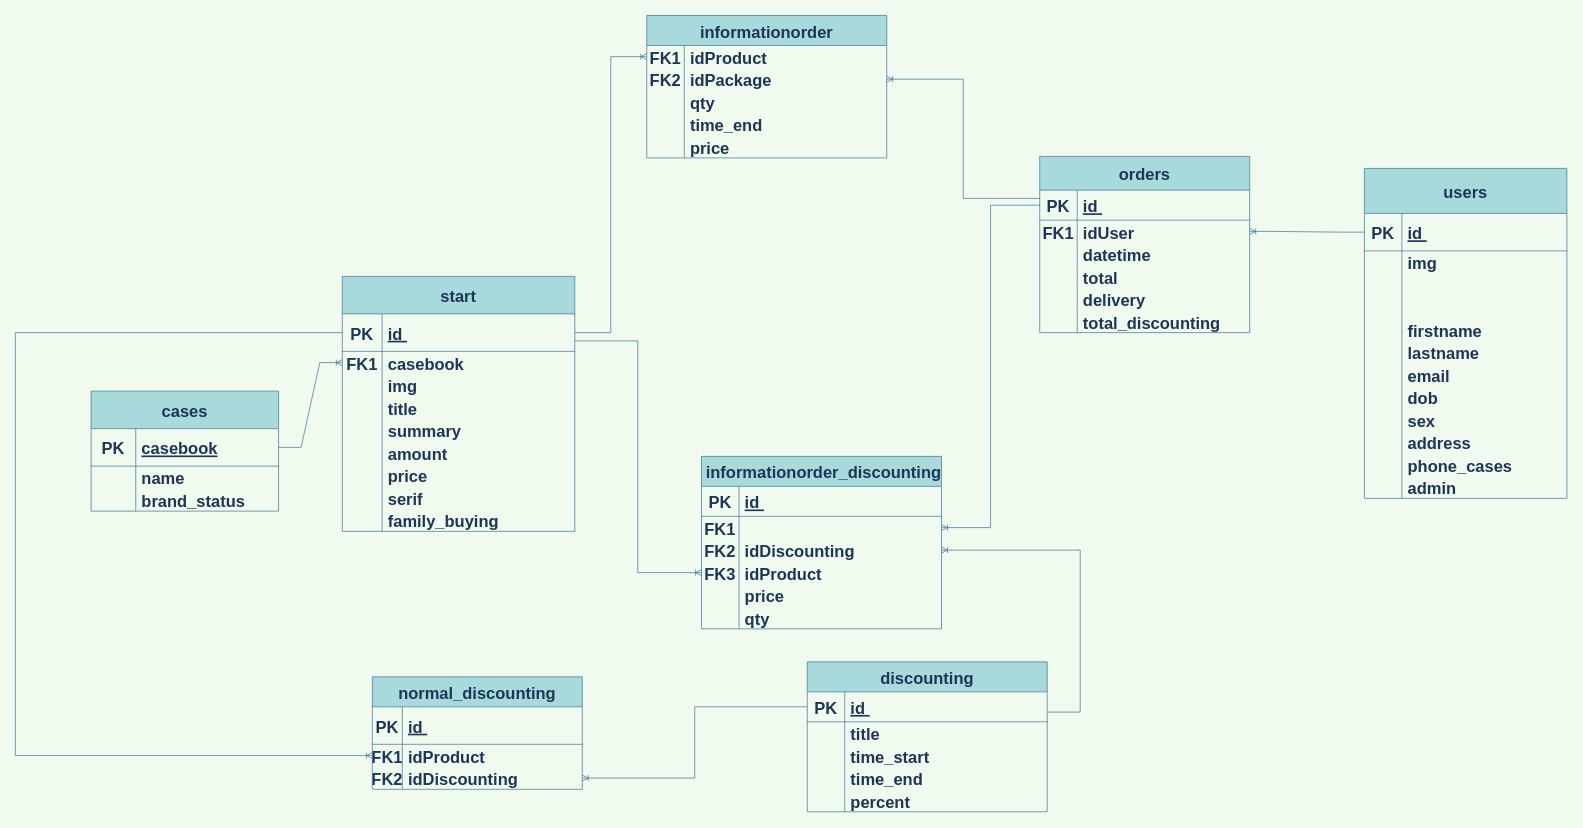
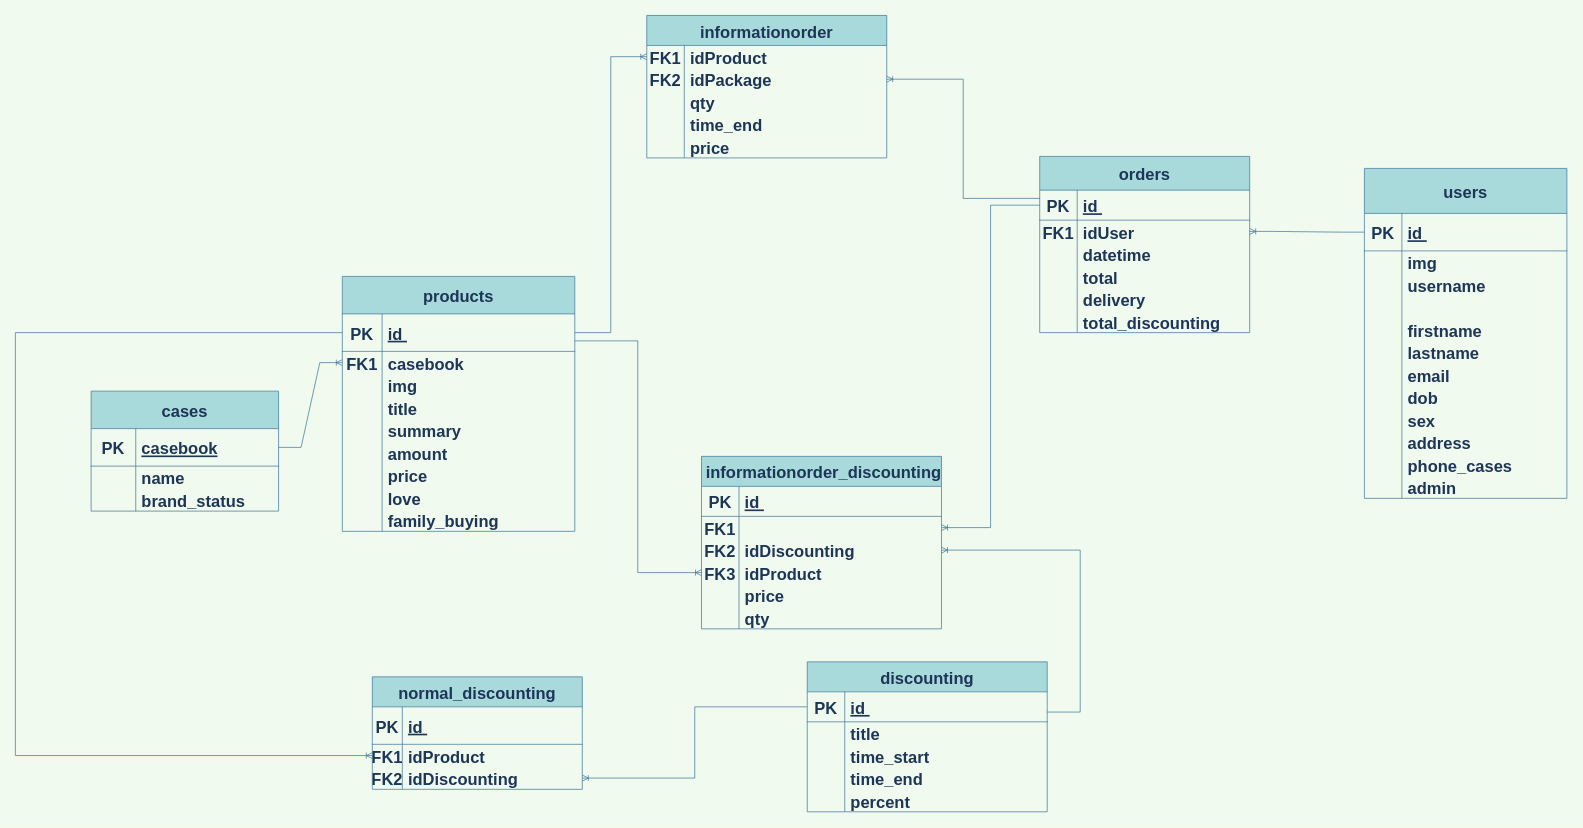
node "username": added
node "start": label "start" -> "products"
node "serif": label "serif" -> "love"
